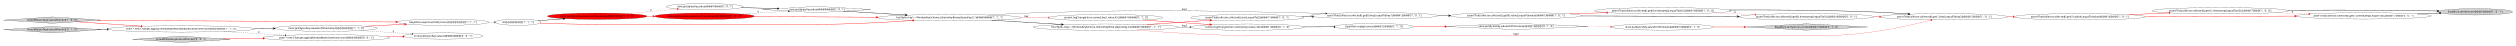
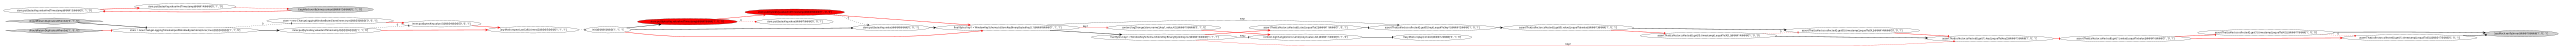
edge "store.put(bytesKey,value)@@@7@@@['0', '0', '1']" -> "store.put(bytesKey,value)@@@8@@@['0', '0', '1']": now "init()@@@6@@@['1', '1', '1']" -> "store.put(bytesKey,value)@@@8@@@['0', '0', '1']"
node "store.put(bytesKey,value)@@@8@@@['0', '0', '1']": shape diamond -> ellipse
edge "shouldRetainDuplicatesWhenSet['1', '0', '0']" -> "EasyMock.expectLastCall().times(2)@@@5@@@['1', '1', '1']": now "inner.put(bytesKey,value,0)@@@4@@@['0', '0', '1']" -> "EasyMock.expectLastCall().times(2)@@@5@@@['1', '1', '1']"
node "store.put(bytesKey,valueAndTimestamp)@@@13@@@['0', '1', '0']": shape diamond -> ellipse
edge "EasyMock.replay(context)@@@12@@@['0', '1', '0']" -> "store.put(bytesKey,valueAndTimestamp)@@@13@@@['0', '1', '0']": now "EasyMock.verify(inner,context)@@@15@@@['0', '1', '0']" -> "store.put(bytesKey,valueAndTimestamp)@@@13@@@['0', '1', '0']"
edge "store.put(bytesKey,valueAndTimestamp)@@@13@@@['0', '1', '0']" -> "store.put(bytesKey,valueAndTimestamp)@@@14@@@['0', '1', '0']": style dashed -> bold
edge "store.put(bytesKey,valueAndTimestamp)@@@14@@@['0', '1', '0']" -> "EasyMock.verify(inner,context)@@@15@@@['0', '1', '0']": style bold -> solid
node "EasyMock.verify(inner,context)@@@15@@@['0', '1', '0']": shape diamond -> ellipse
node "shouldRetainDuplicatesWhenSet['0', '0', '1']": removed
